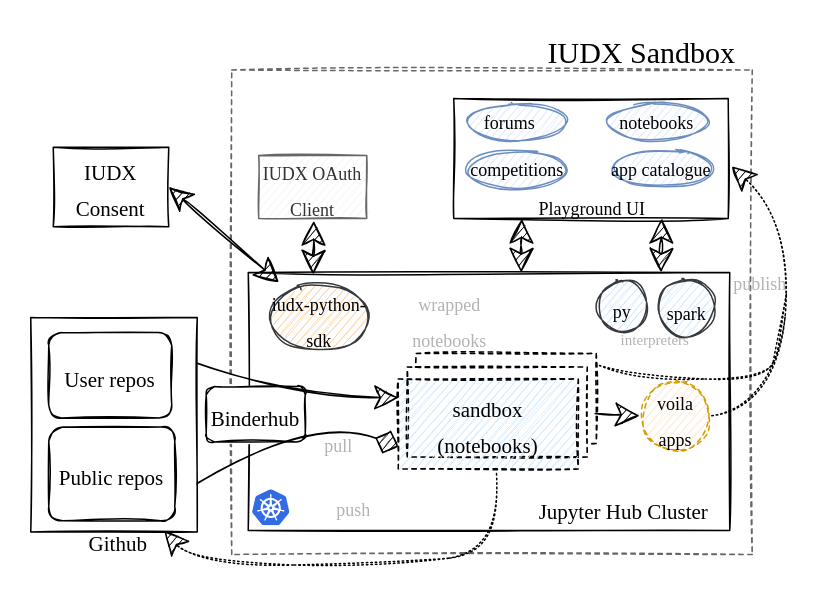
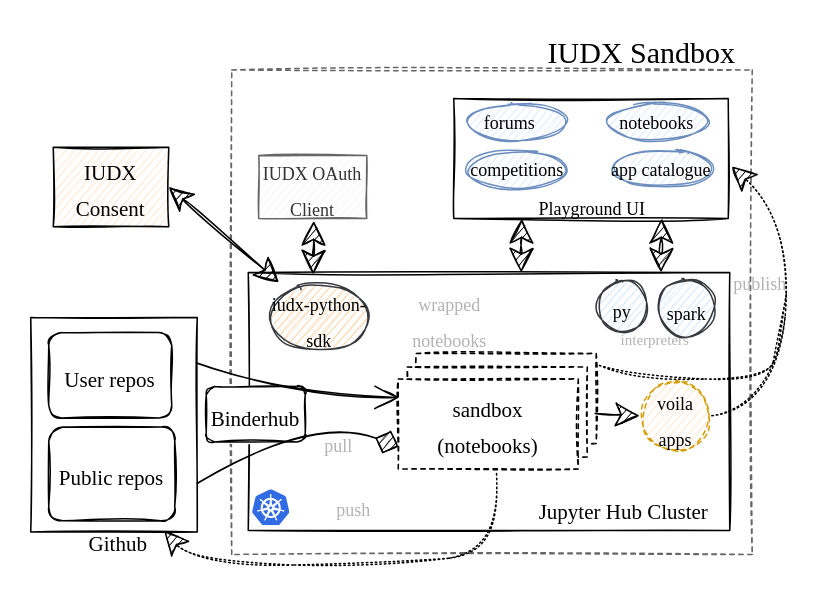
node "IUDX Consent": fillcolor #ffffff -> #ffe6cc
edge "User repos" -> "sandbox (notebooks)": arrowhead classic -> open
node "sandbox (notebooks)": fillcolor #cce5ff -> #ffffff
